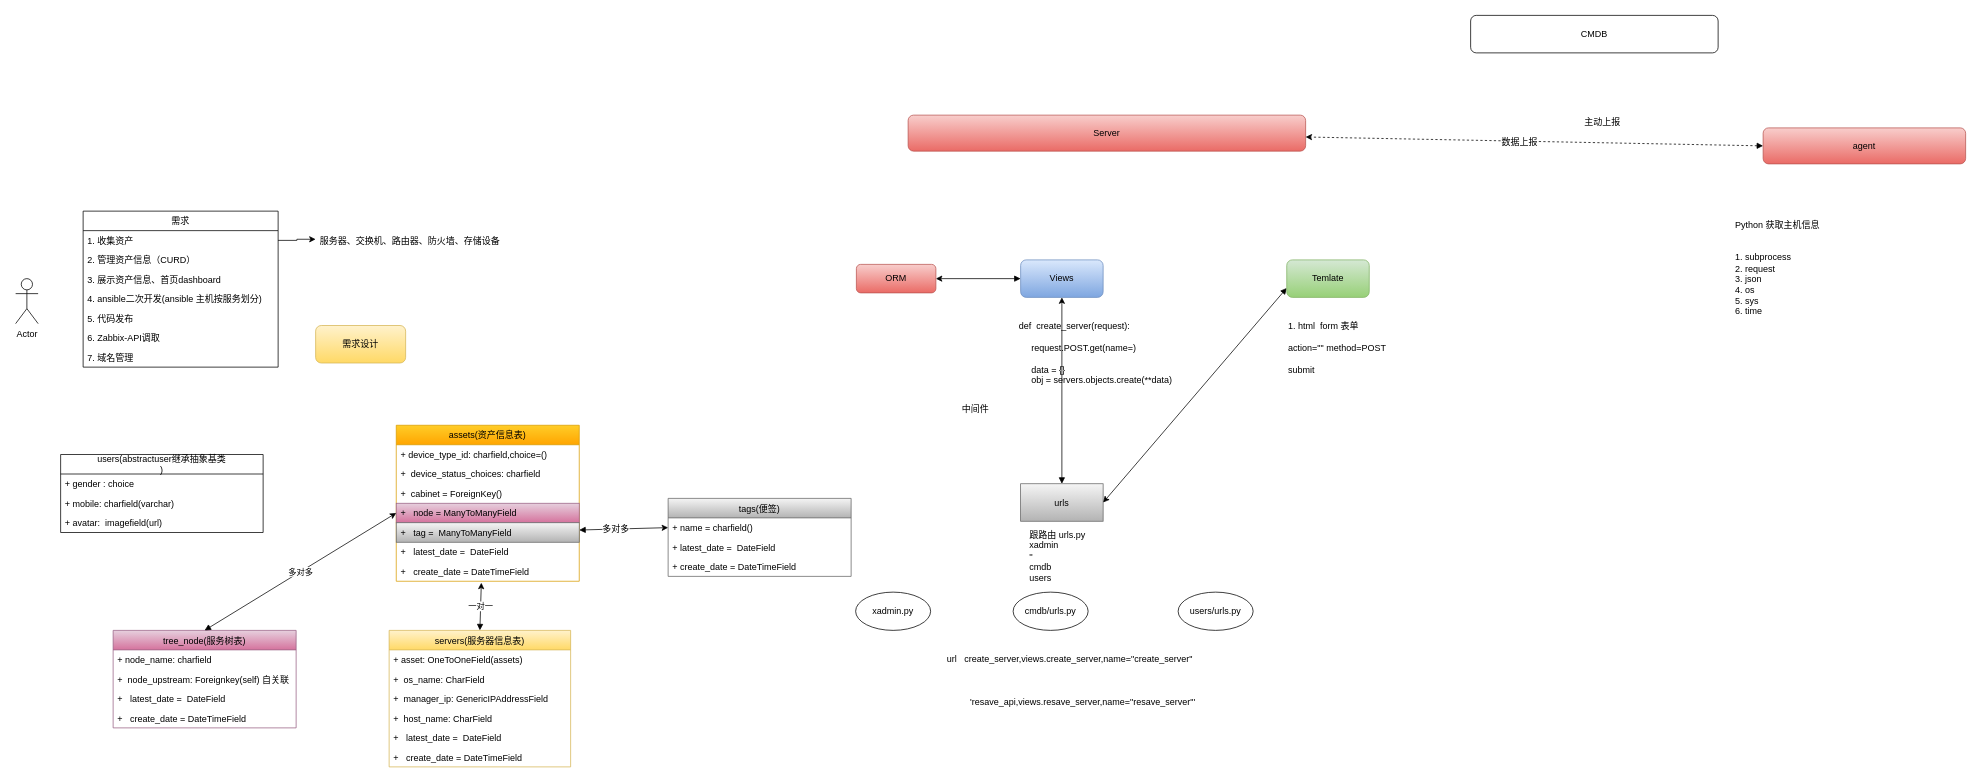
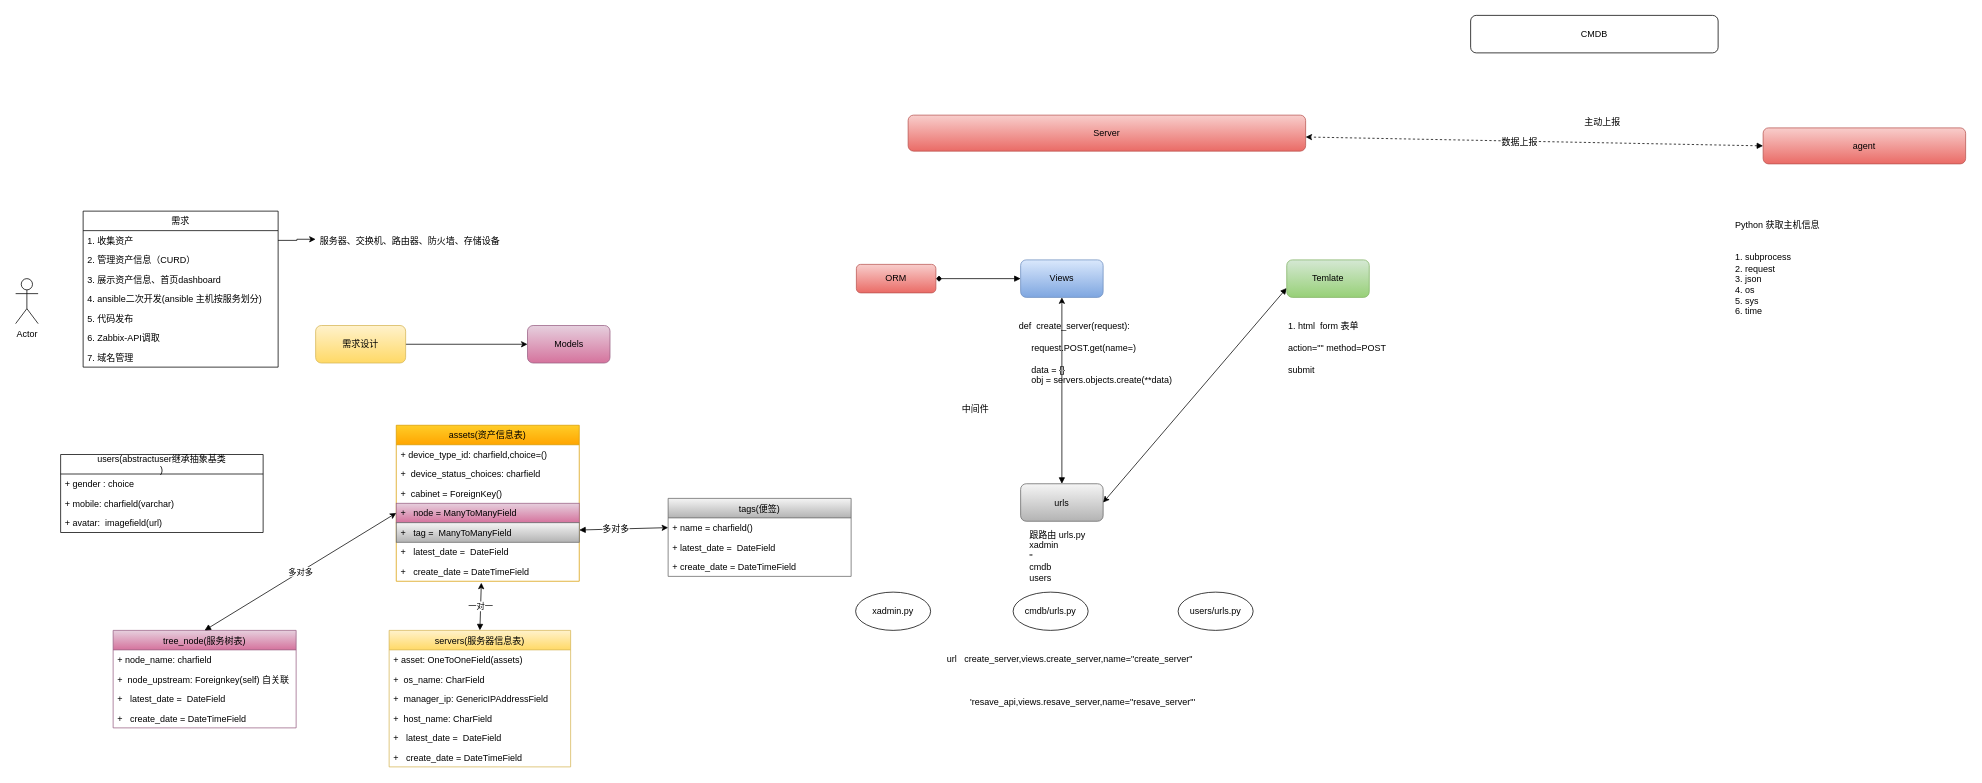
edge "ORM" -- "Views": arrowhead classic -> diamond
edge "需求设计" -> "Models": added
node "Models": added
node "urls": shape rectangle -> rounded rectangle
